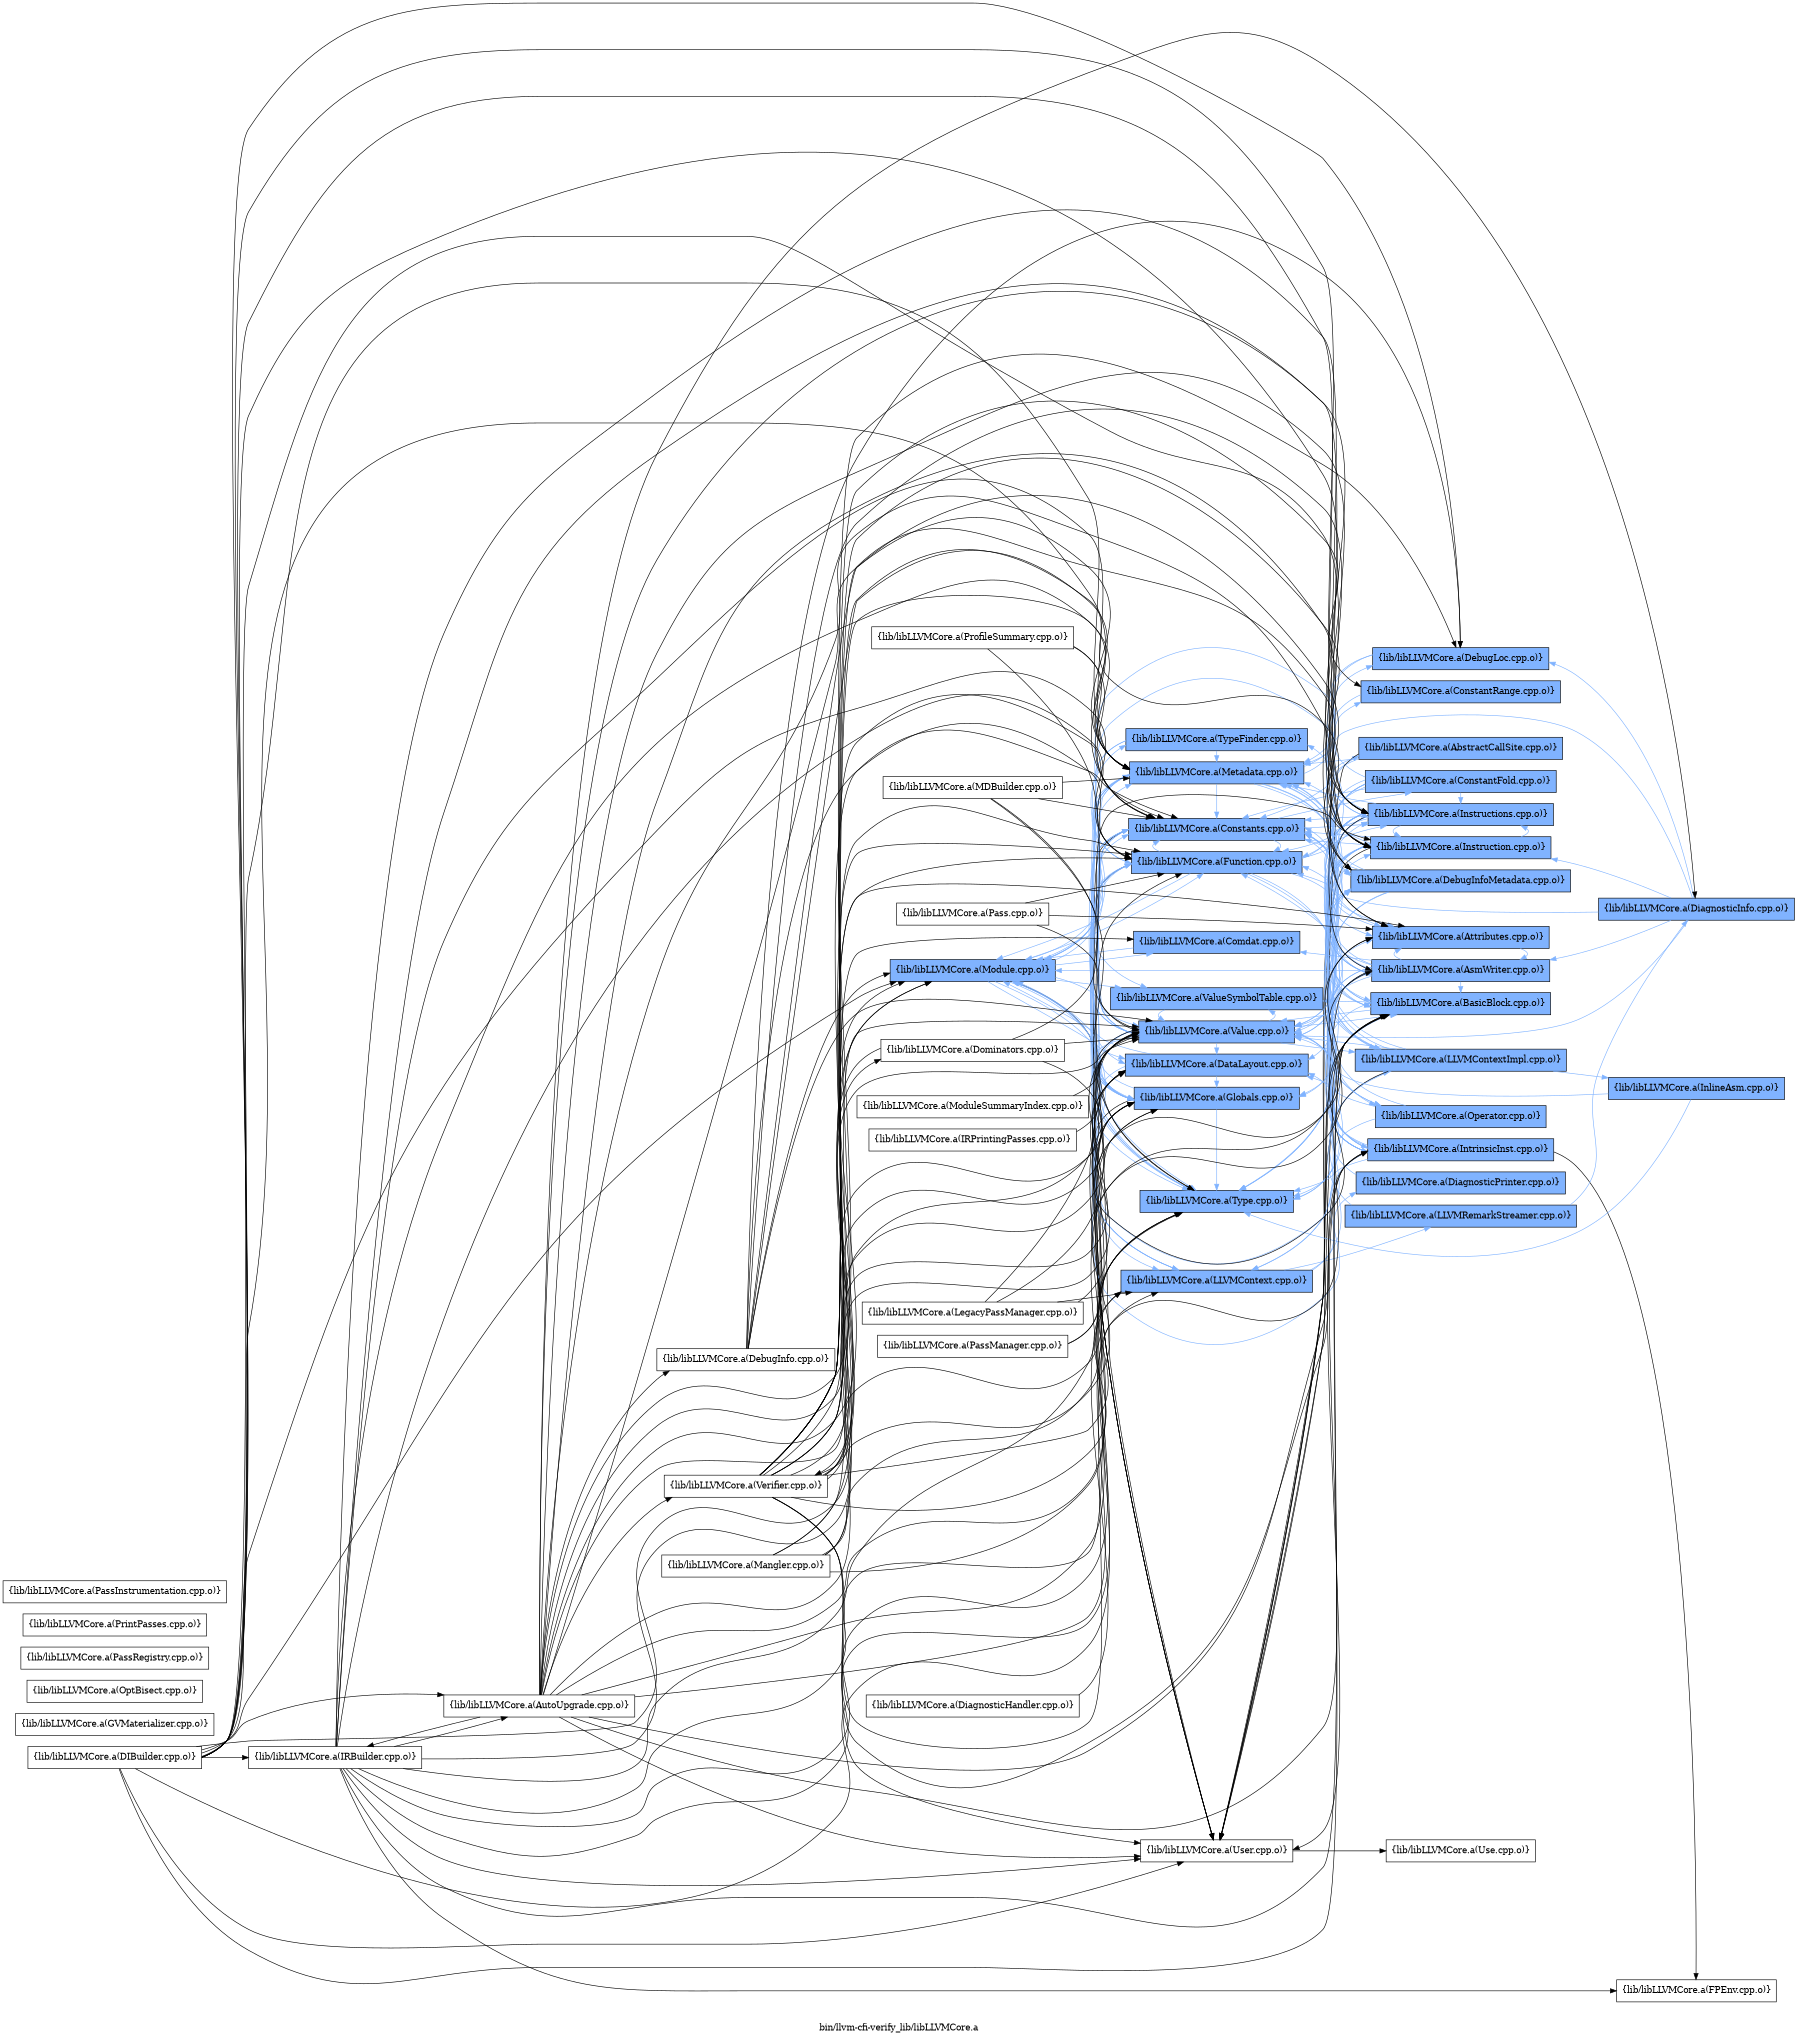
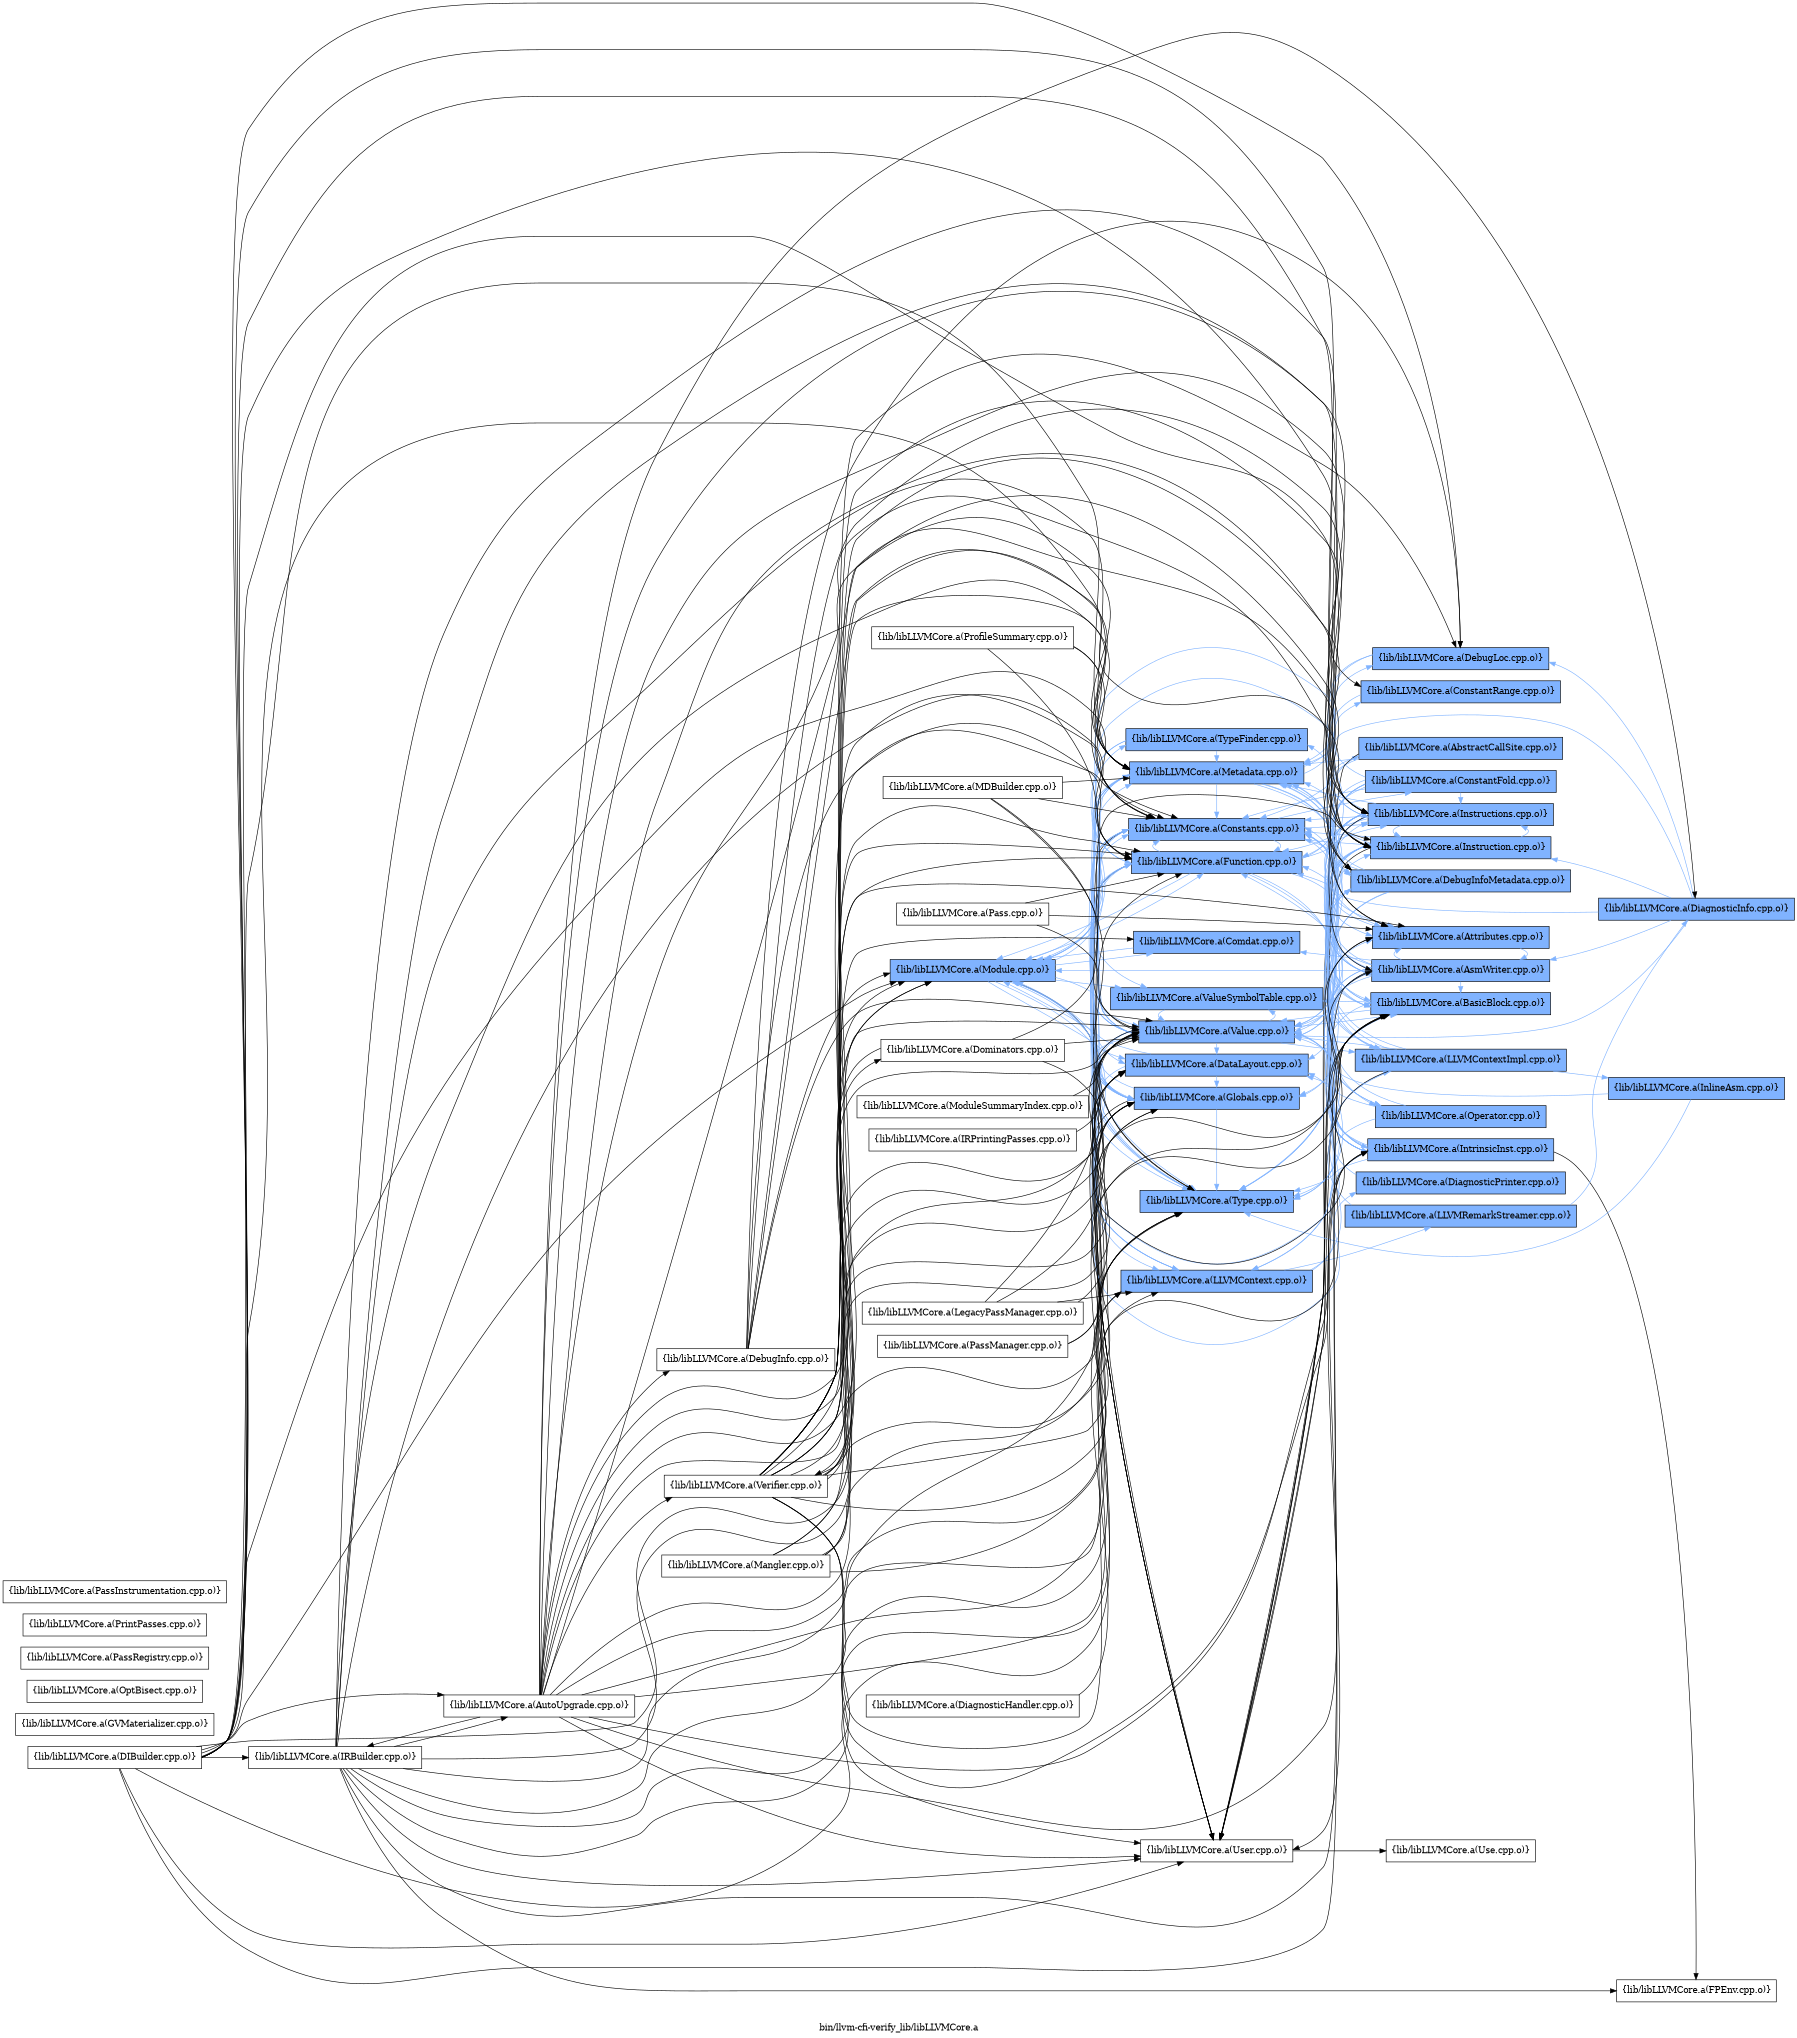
edge "{lib/libLLVMCore.a(LLVMContextImpl.cpp.o)}" -> "{lib/libLLVMCore.a(DebugInfoMetadata.cpp.o)}": removed
